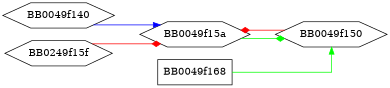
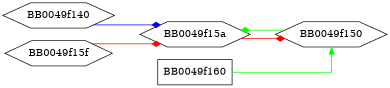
edge "BB0049f140" -> "BB0049f15a": arrowhead normal -> diamond
edge "BB0049f150" -> "BB0049f15a": color red -> green
edge "BB0049f15a" -> "BB0049f150": color green -> red
node "BB0249f15f": label "BB0249f15f" -> "BB0049f15f"
node "BB0049f168": label "BB0049f168" -> "BB0049f160"
